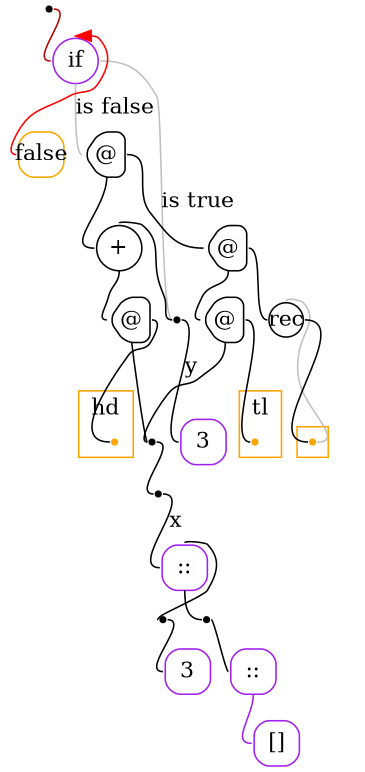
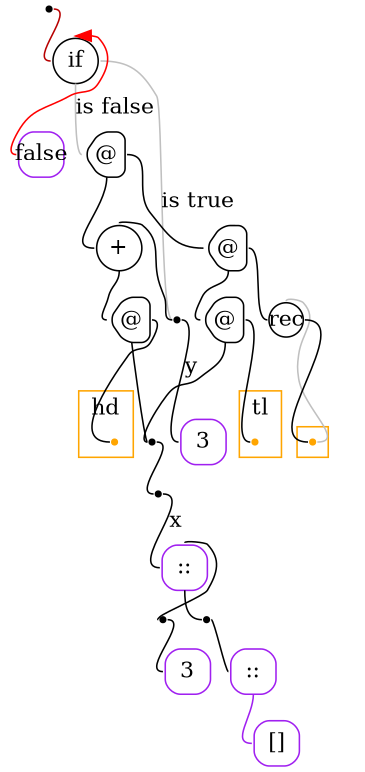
node "if": color purple -> #000000
node "false": color orange -> purple
